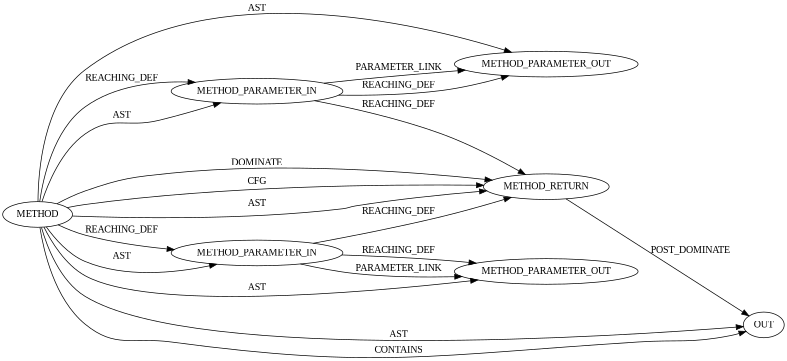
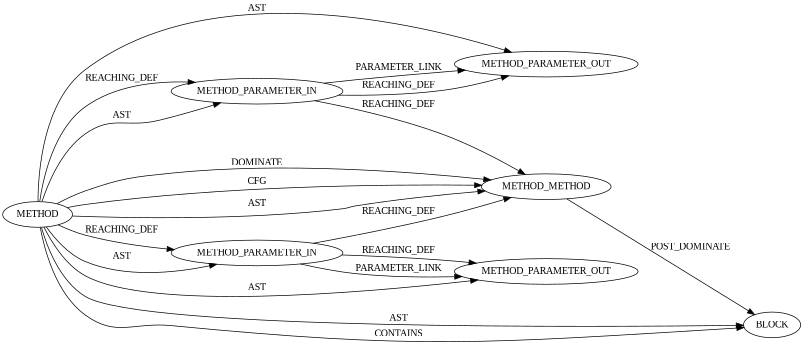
node "METHOD_RETURN": label "METHOD_RETURN" -> "METHOD_METHOD"
node "OUT": label "OUT" -> "BLOCK"
